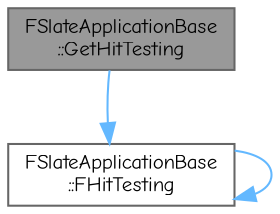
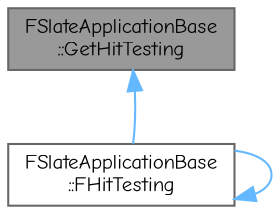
edge "FSlateApplicationBase ::GetHitTesting" -> "FSlateApplicationBase ::FHitTesting": reversed
